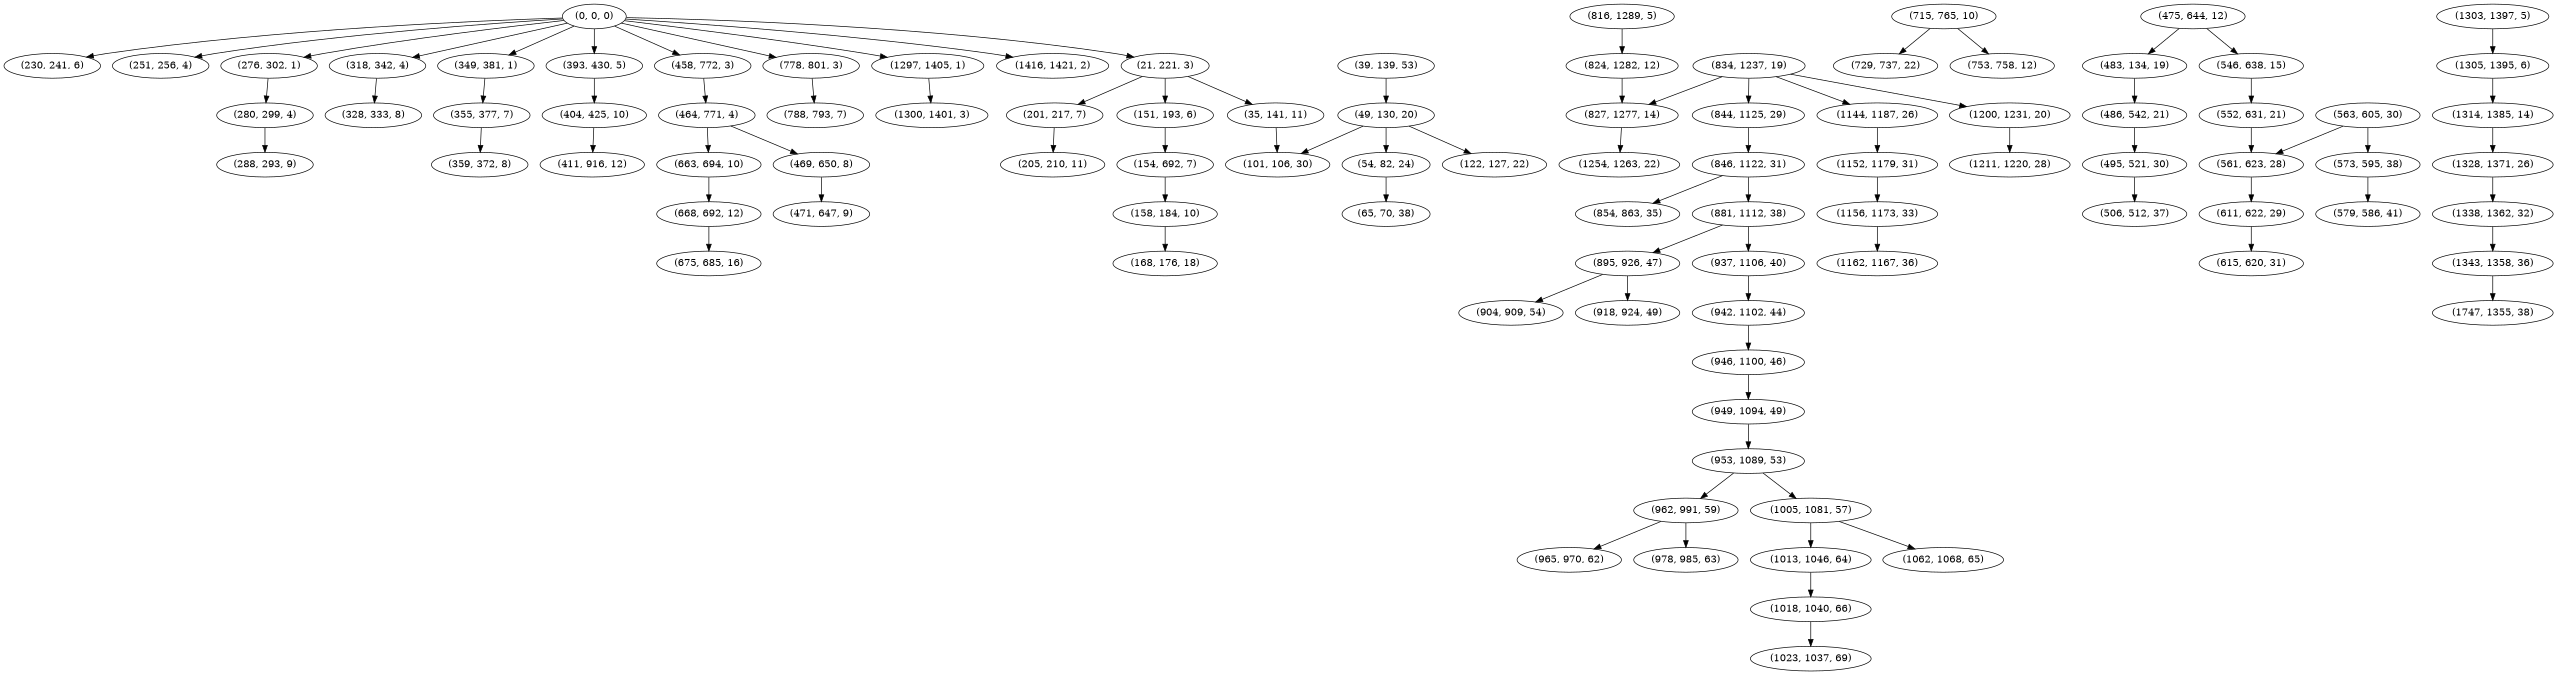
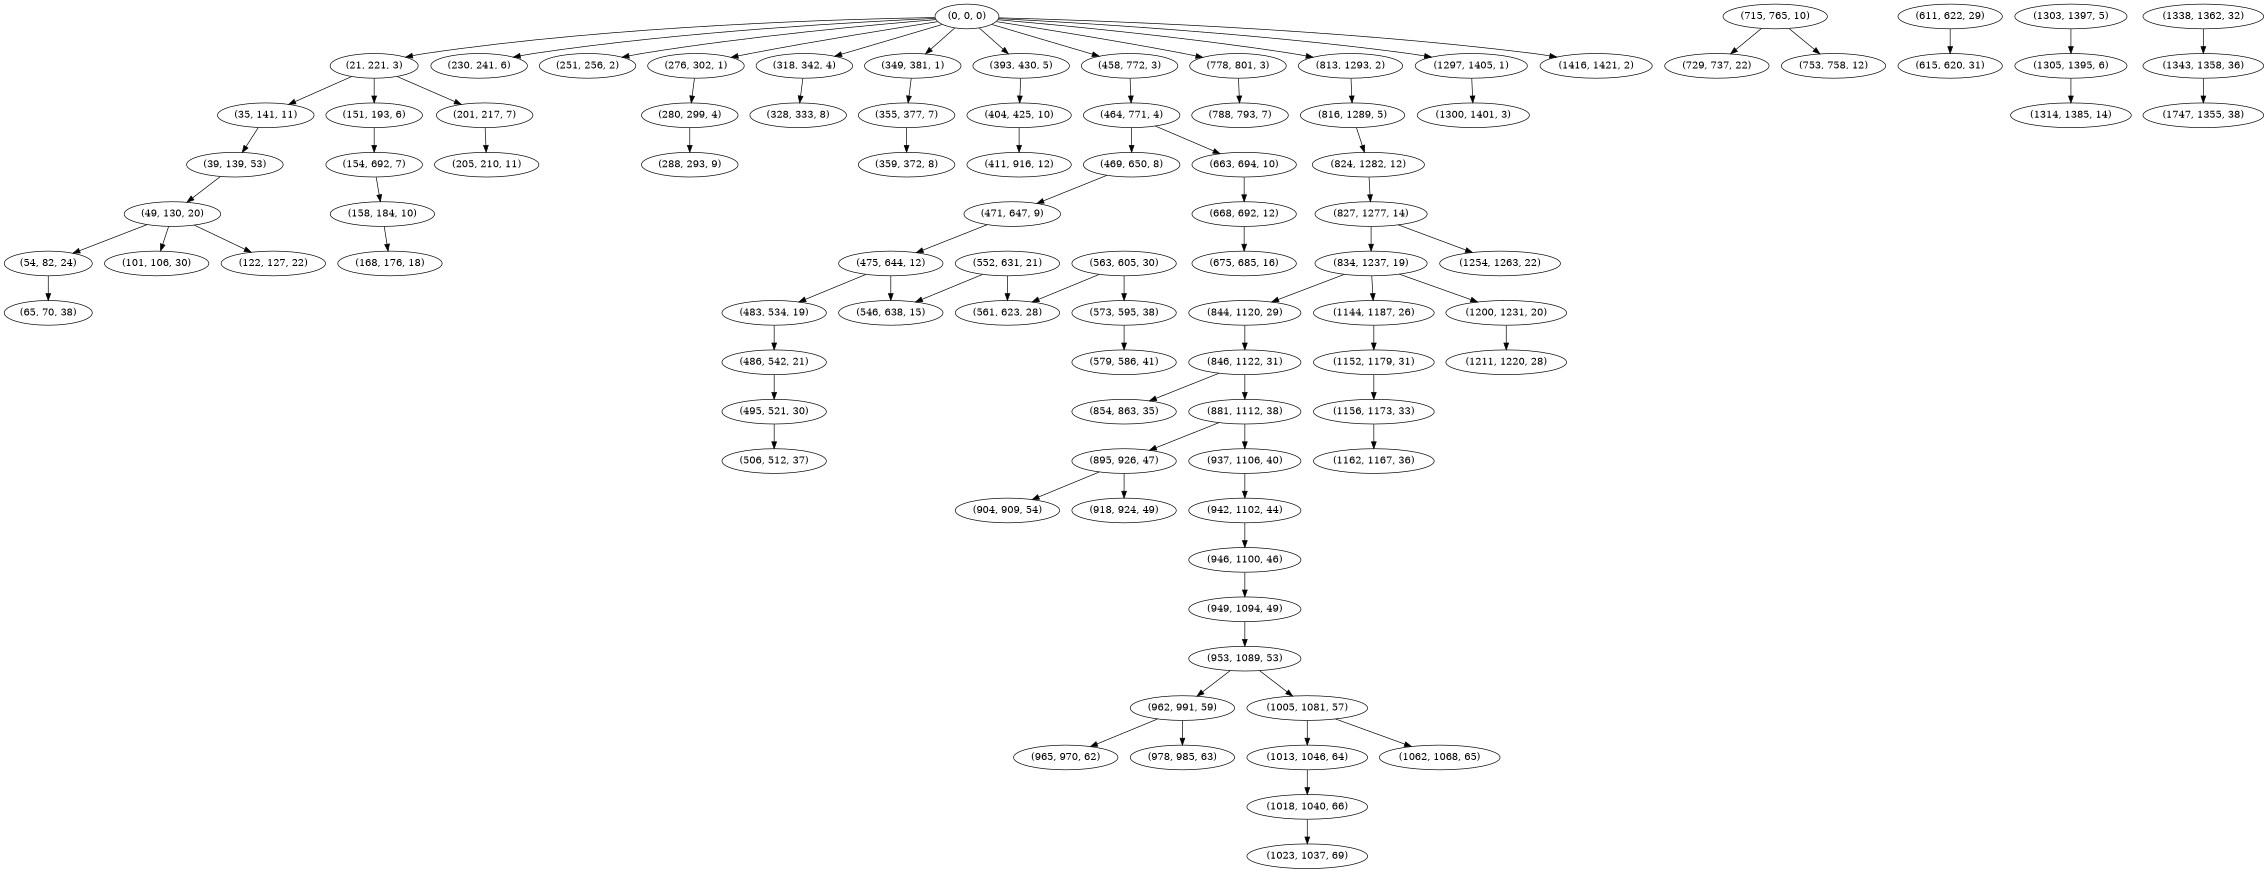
node "(251, 256, 4)": label "(251, 256, 4)" -> "(251, 256, 2)"
node "(813, 1293, 2)": added
node "(483, 134, 19)": label "(483, 134, 19)" -> "(483, 534, 19)"
edge "(546, 638, 15)" -> "(552, 631, 21)": reversed
edge "(834, 1237, 19)" -> "(827, 1277, 14)": reversed
node "(844, 1125, 29)": label "(844, 1125, 29)" -> "(844, 1120, 29)"
edge "(35, 141, 11)" -> "(101, 106, 30)": now "(35, 141, 11)" -> "(39, 139, 53)"
node "(1328, 1371, 26)": removed
edge "(561, 623, 28)" -> "(611, 622, 29)": removed
edge "(471, 647, 9)" -> "(475, 644, 12)": added
